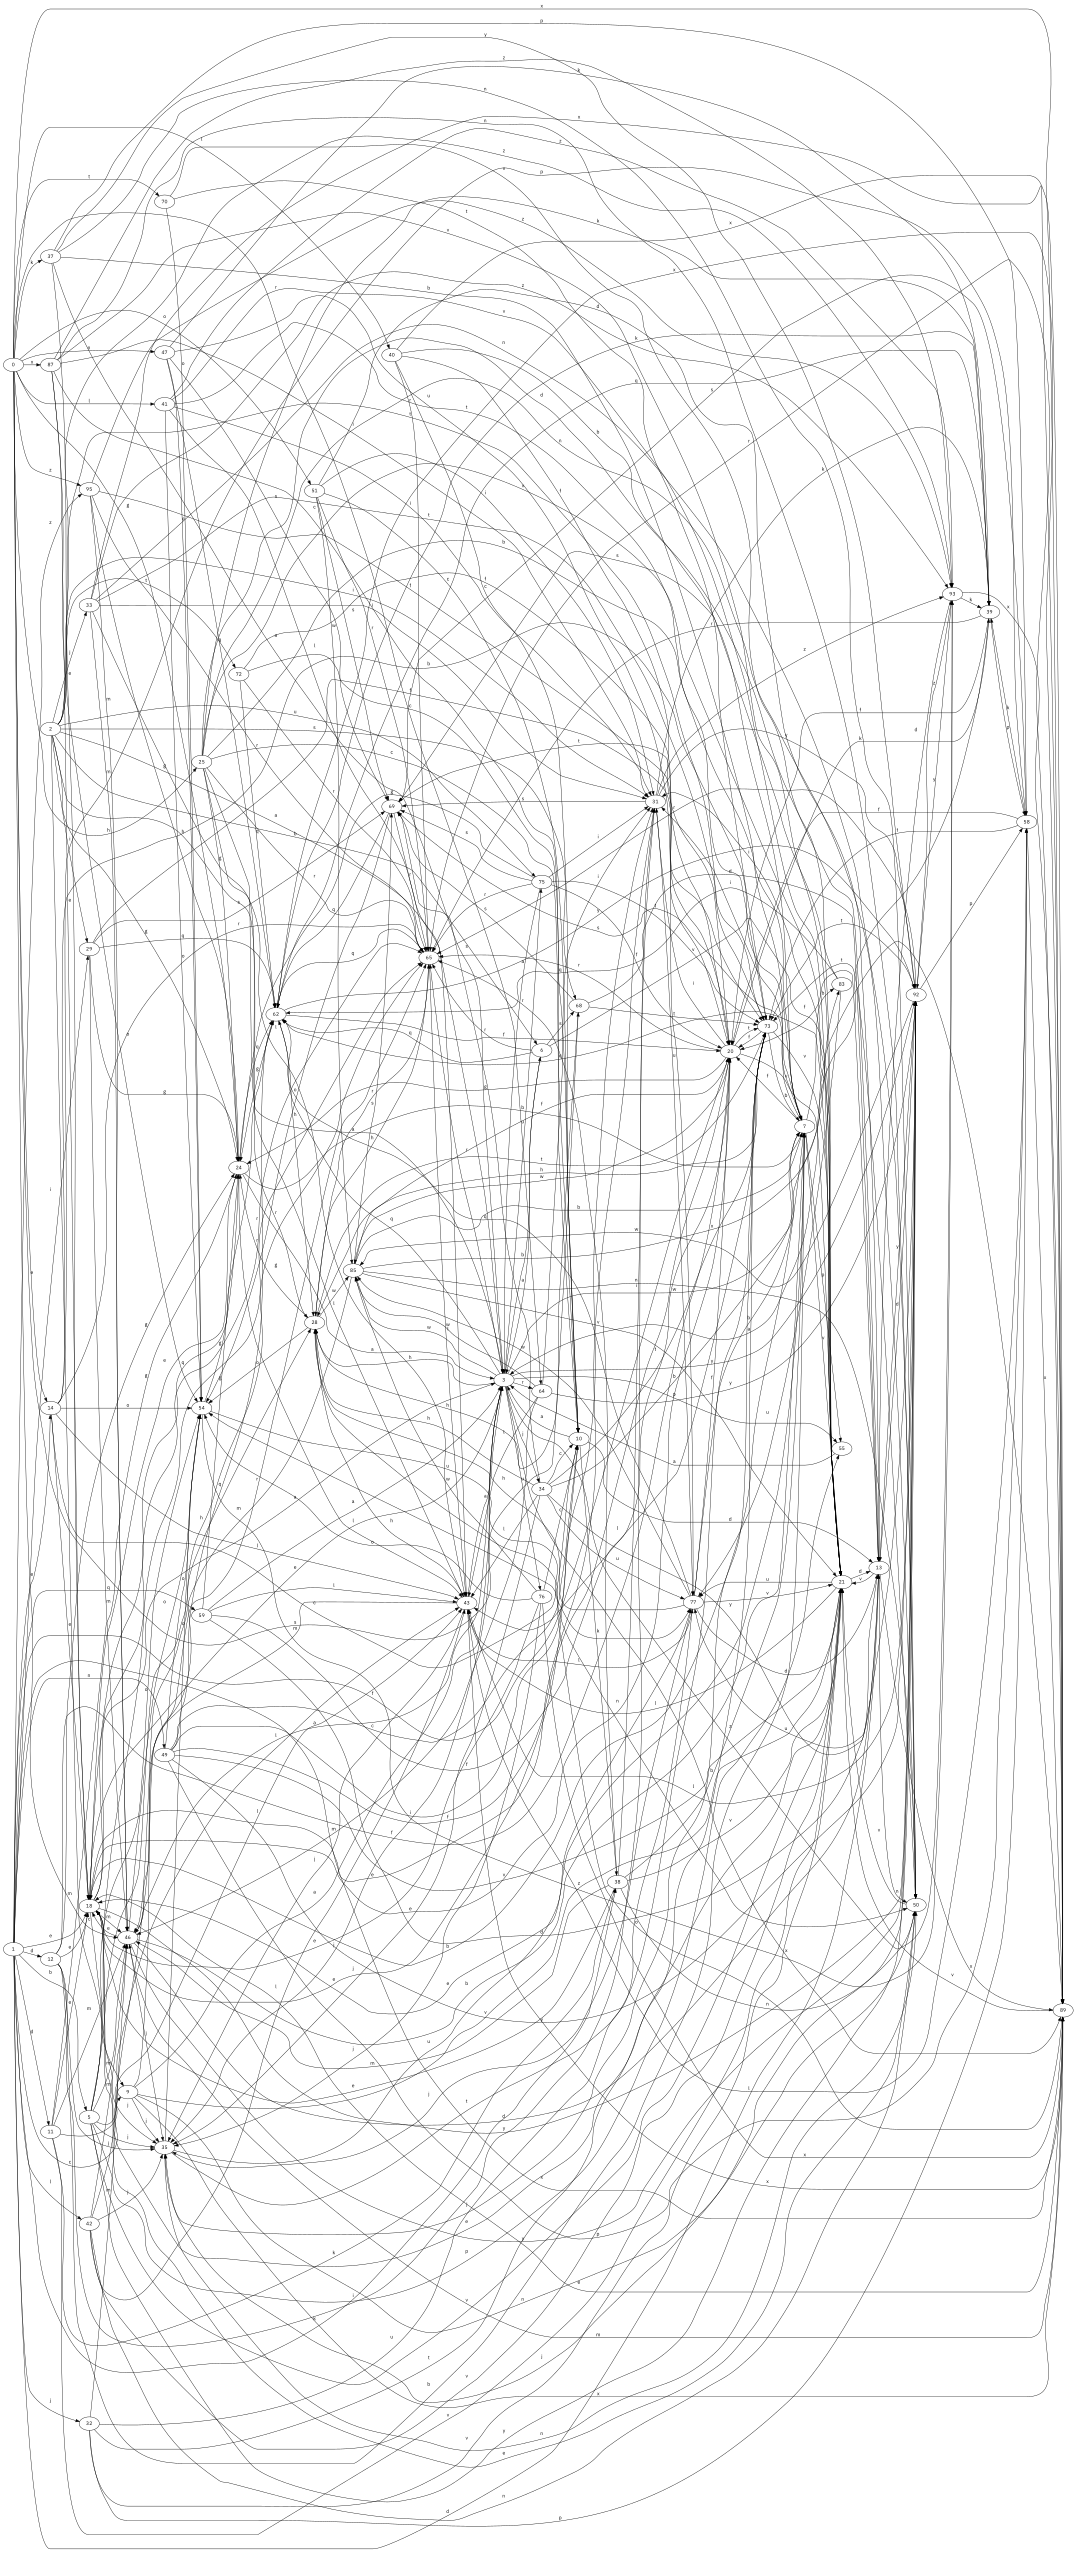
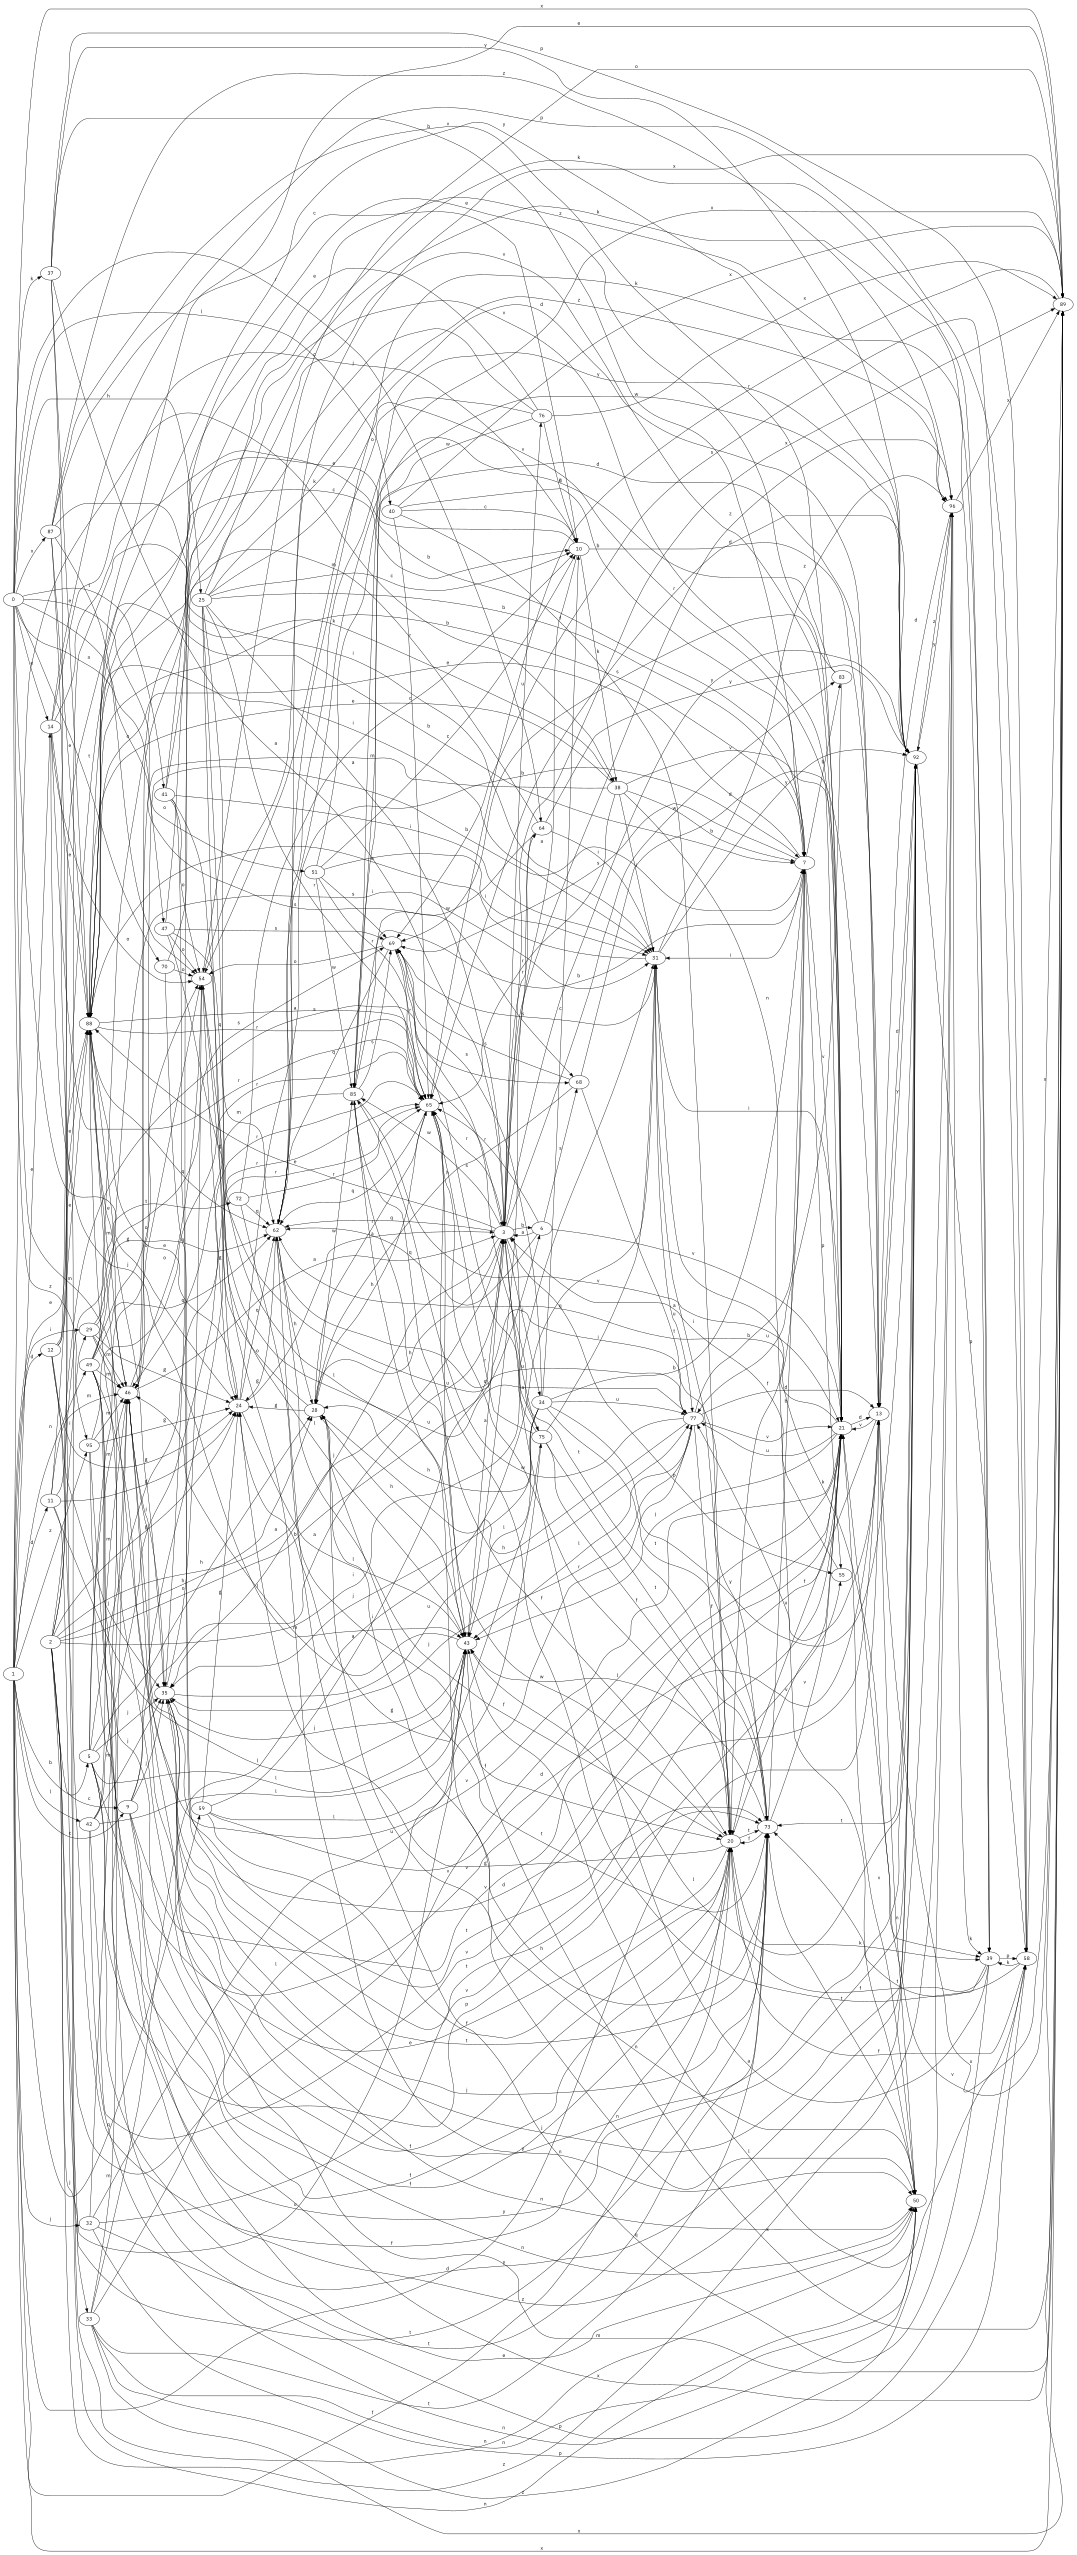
node "93": label "93" -> "96"
edge "49" -> "46": added, label "m"
node "18": label "18" -> "88"
